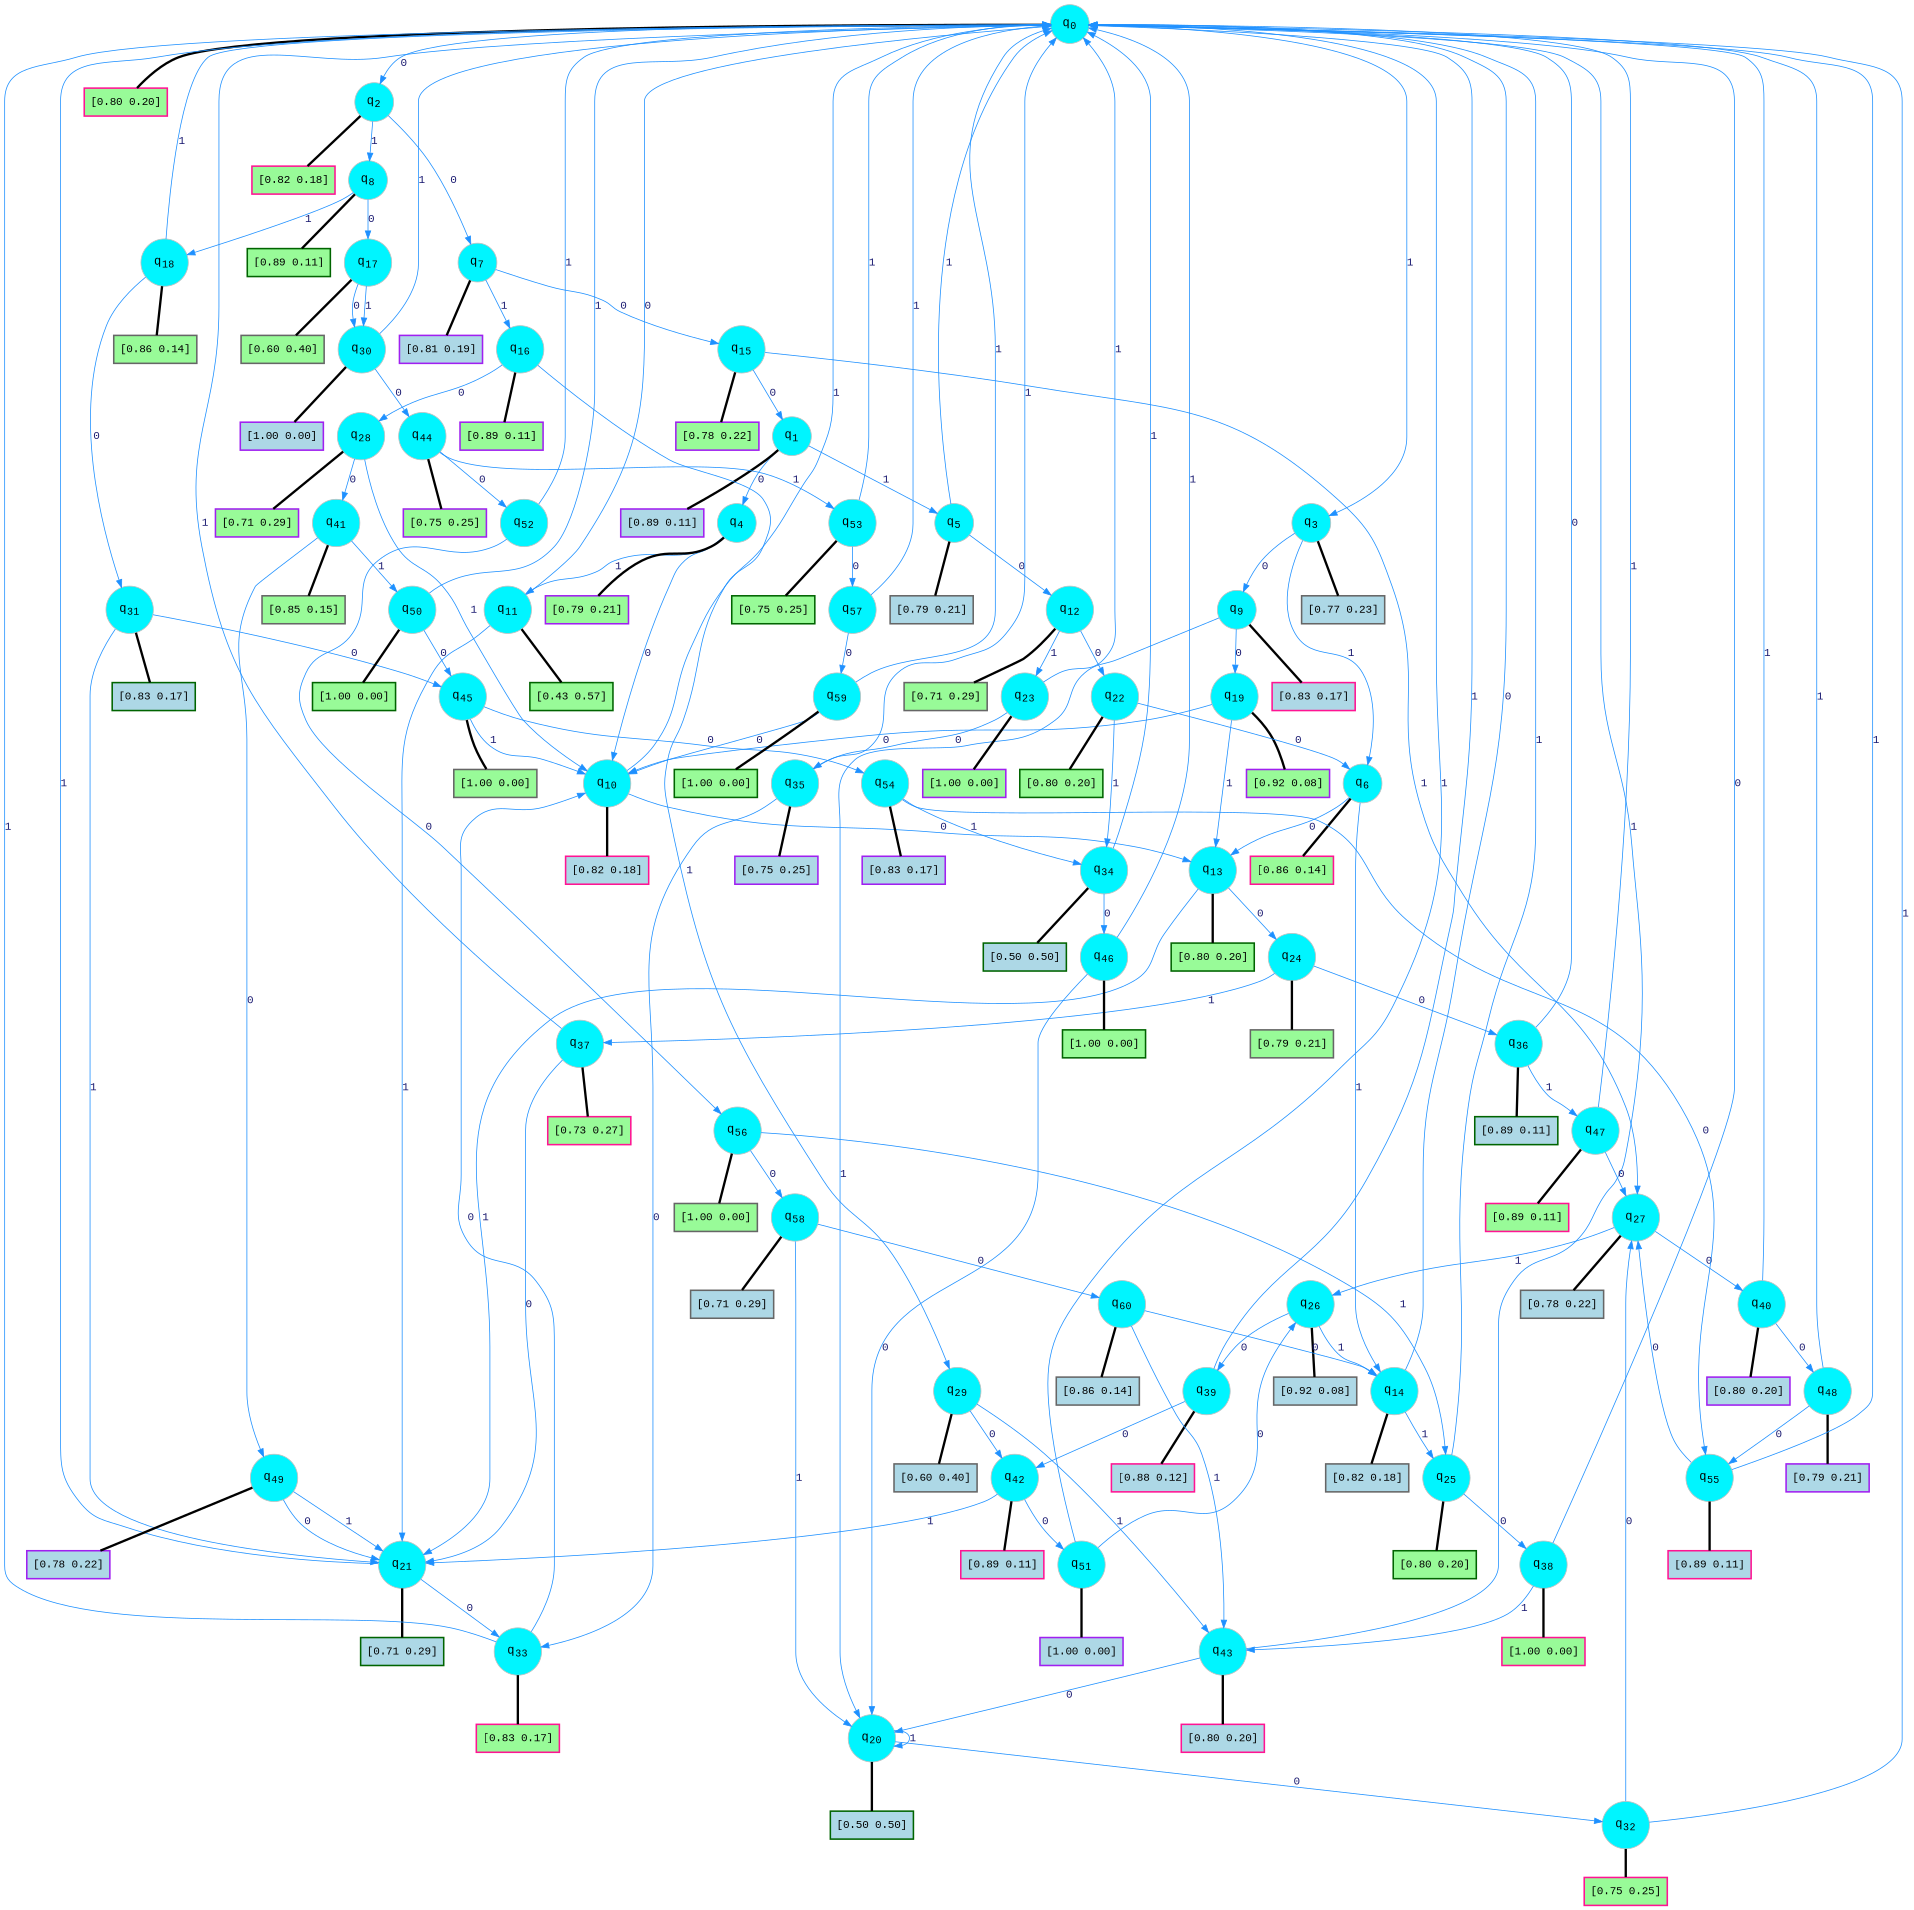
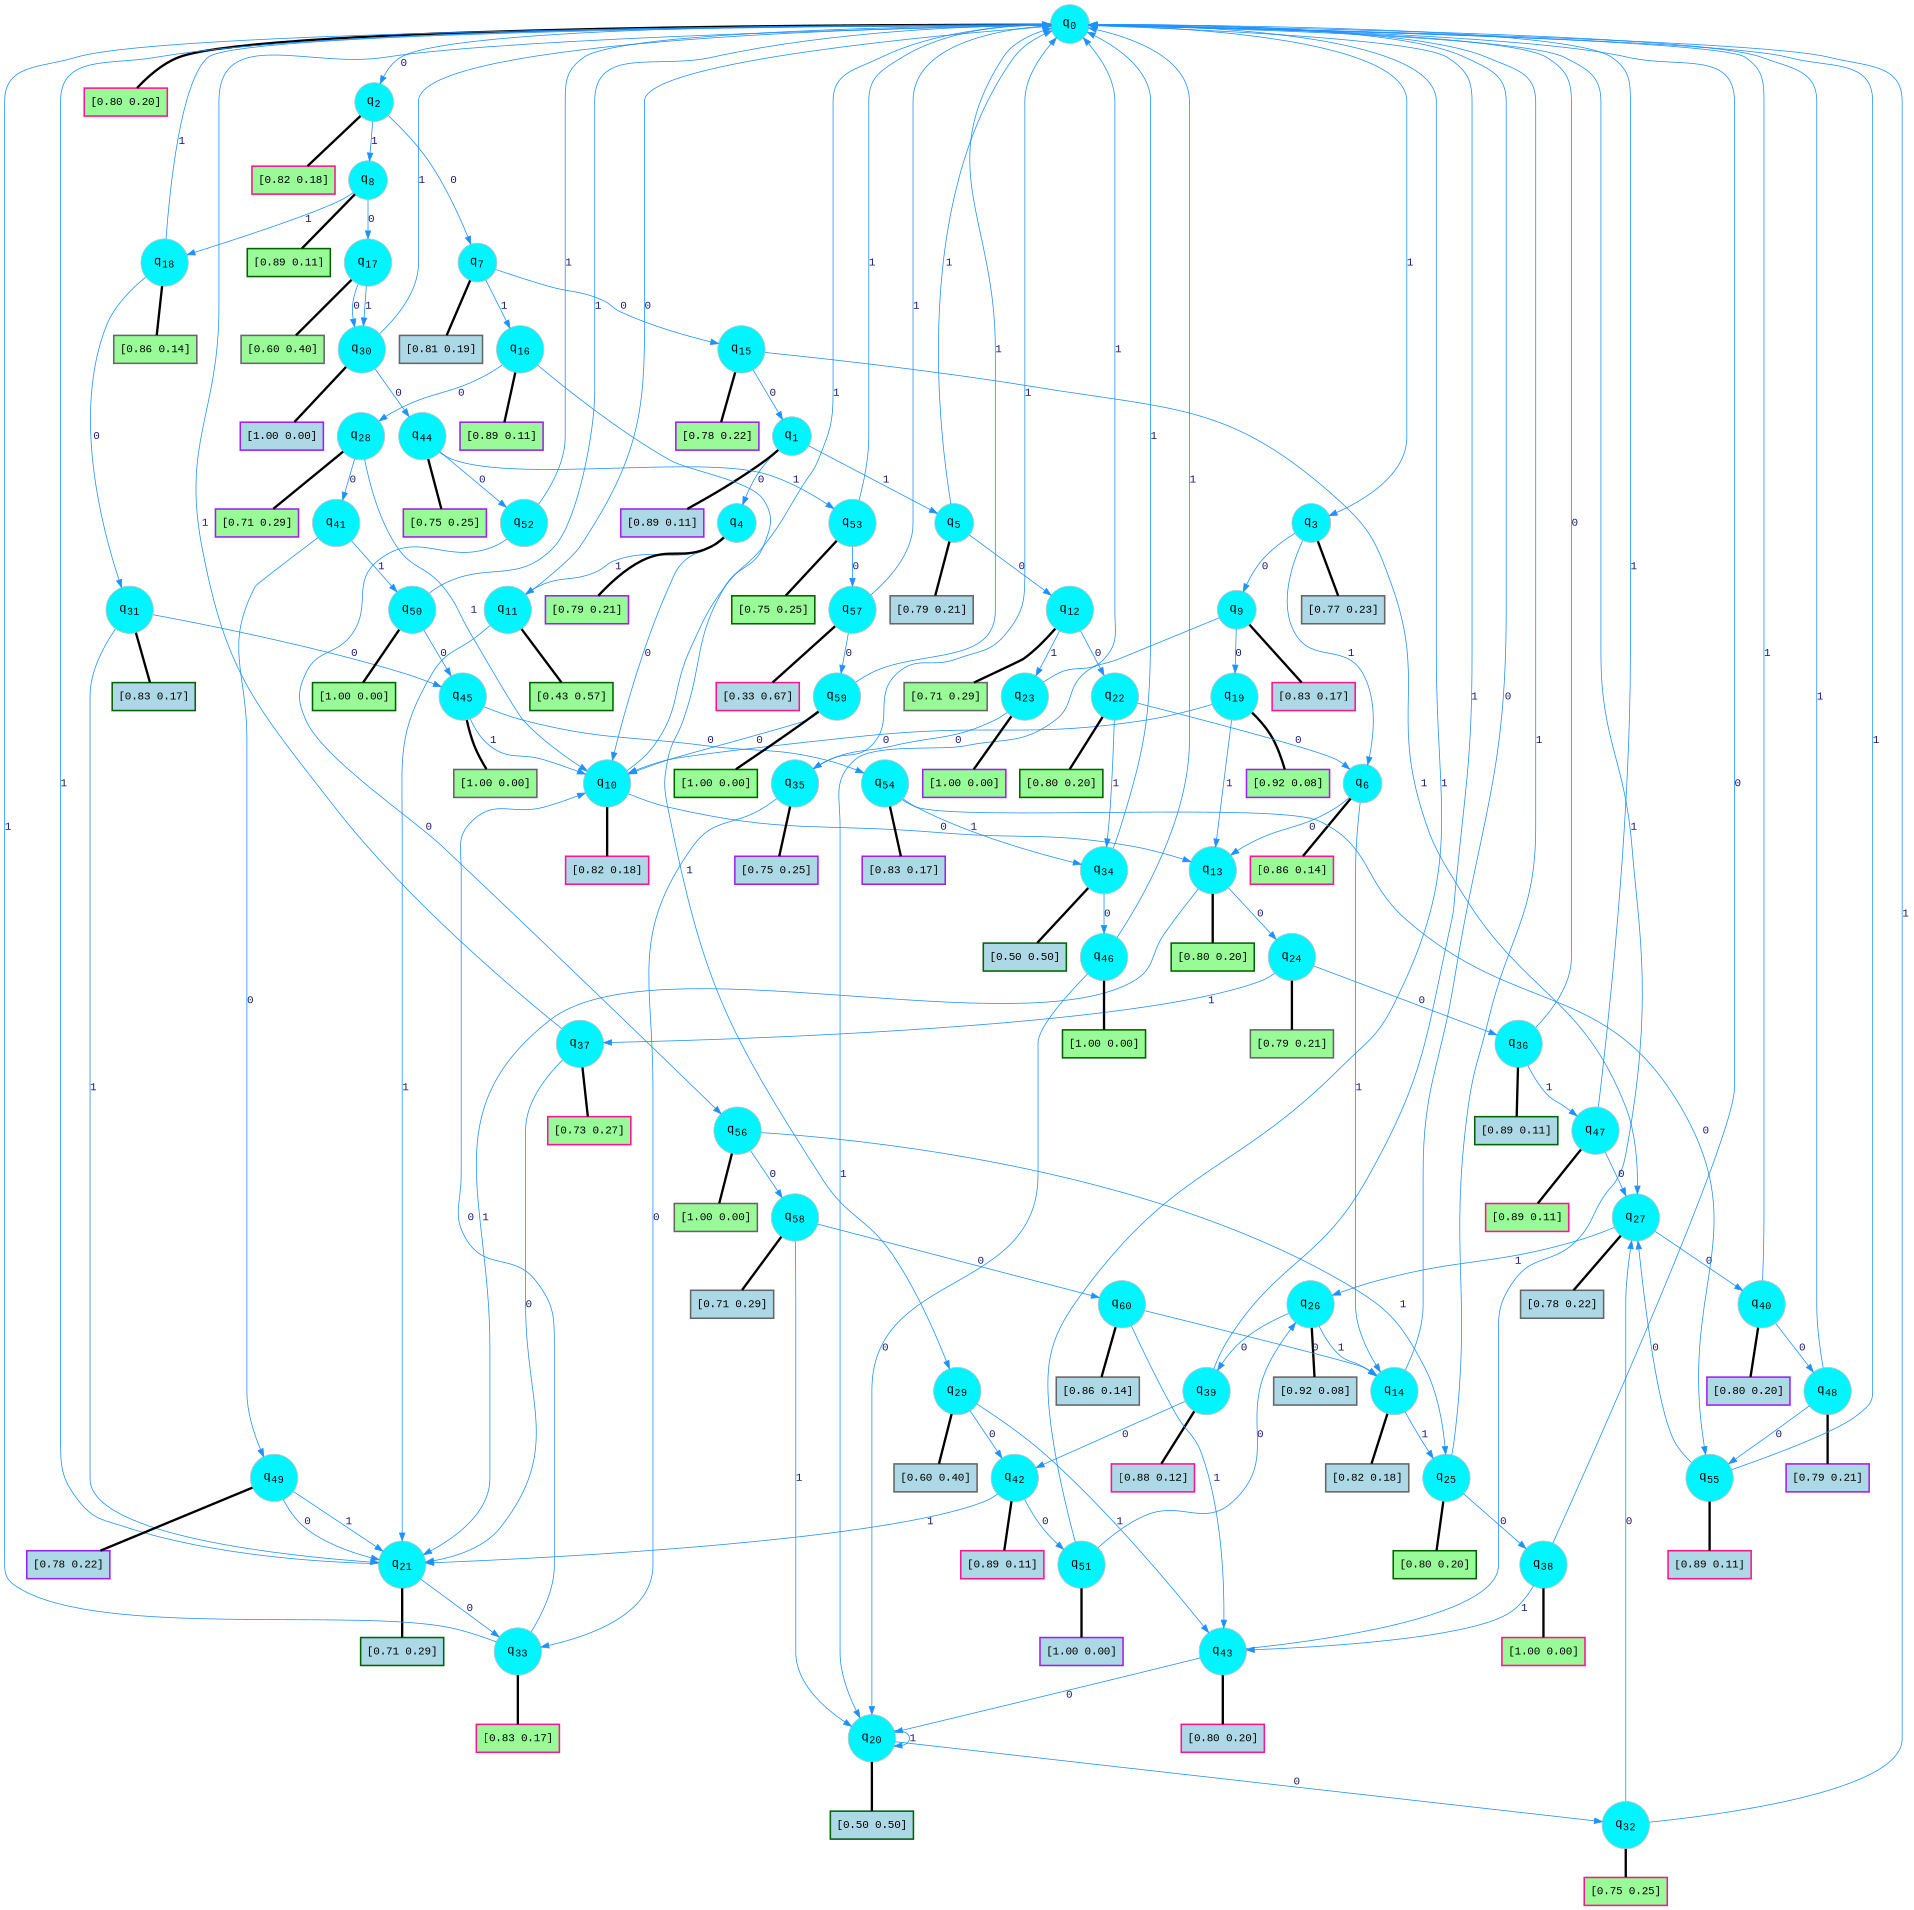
node "[0.81 0.19]": color purple -> gray40
node "[0.85 0.15]": removed
node "[0.33 0.67]": added
